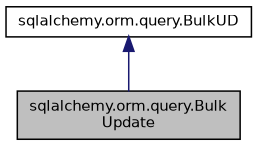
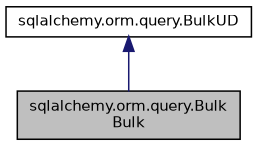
node "sqlalchemy.orm.query.Bulk Update": label "sqlalchemy.orm.query.Bulk Update" -> "sqlalchemy.orm.query.Bulk Bulk"
